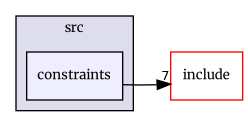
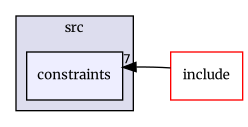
edge "constraints" -> "include": reversed
